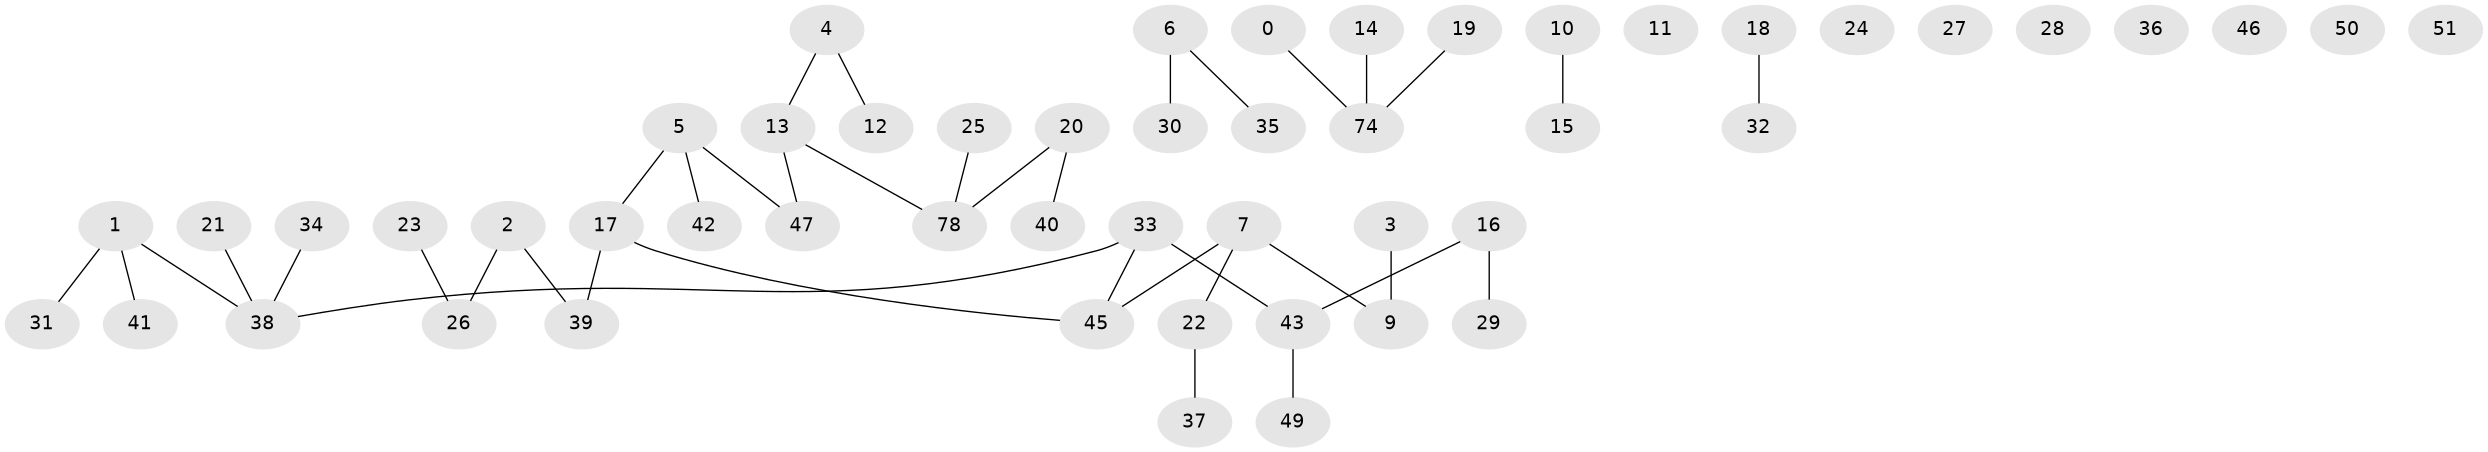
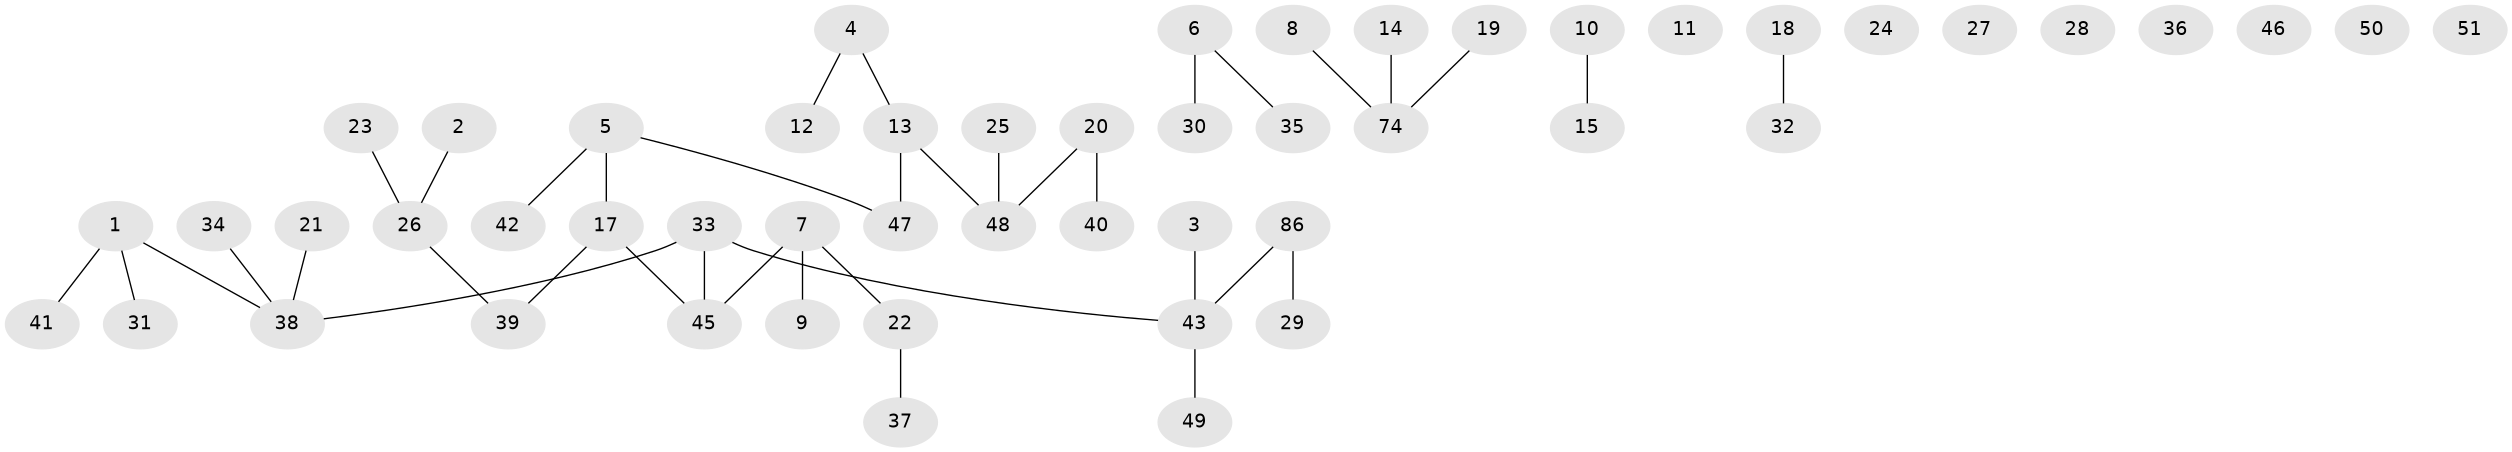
node "0": label "0" -> "8"
node "78": label "78" -> "48"
node "16": label "16" -> "86"
edge "3" -- "9": now "3" -- "43"
edge "2" -- "39": now "26" -- "39"
